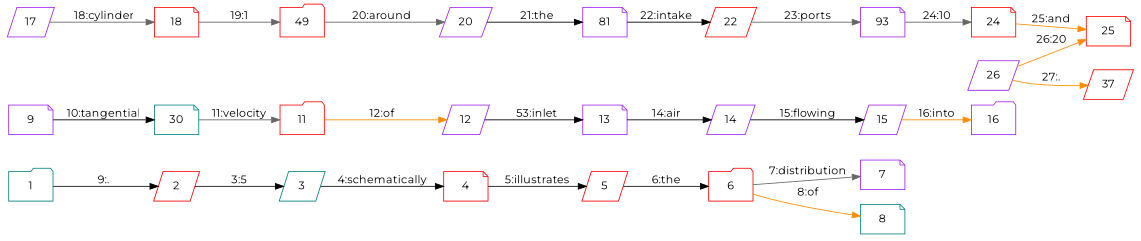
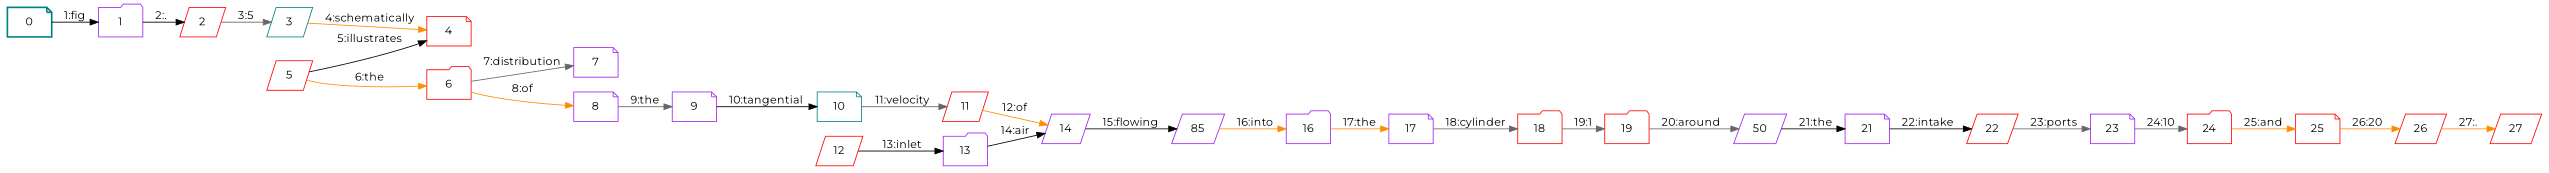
node "0": added
node "17": shape parallelogram -> note
node "18": shape note -> folder
node "49": label "49" -> "19"
node "20": label "20" -> "50"
node "81": label "81" -> "21"
node "93": label "93" -> "23"
node "24": shape note -> folder
edge "26" -> "25": reversed
node "26": color purple -> red
node "37": label "37" -> "27"
edge "8" -> "9": added, label "9:the"
edge "12" -> "13": label "53:inlet" -> "13:inlet"
node "30": label "30" -> "10"
node "11": shape folder -> parallelogram
edge "11" -> "12": now "11" -> "14"
node "12": color purple -> red
node "13": shape note -> folder
node "15": label "15" -> "85"
edge "16" -> "17": added, label "17:the"
edge "1" -> "2": label "9:." -> "2:."
node "1": color teal -> purple
edge "2" -> "3": color black -> gray40
edge "3" -> "4": color black -> darkorange
edge "4" -> "5": reversed
edge "5" -> "6": color black -> darkorange
node "8": color teal -> purple
